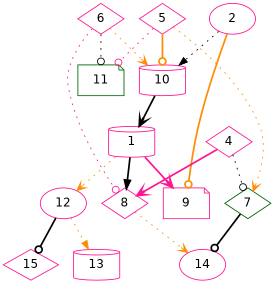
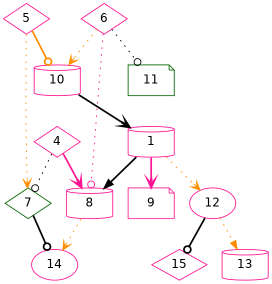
node "2": removed
edge "5" -> "11": removed
node "8": shape diamond -> cylinder
